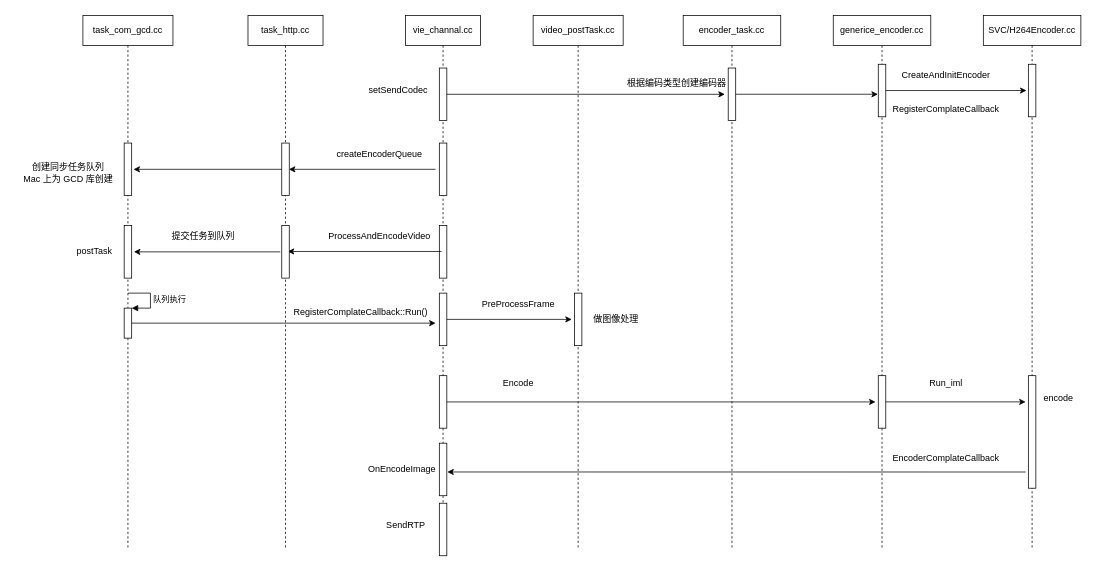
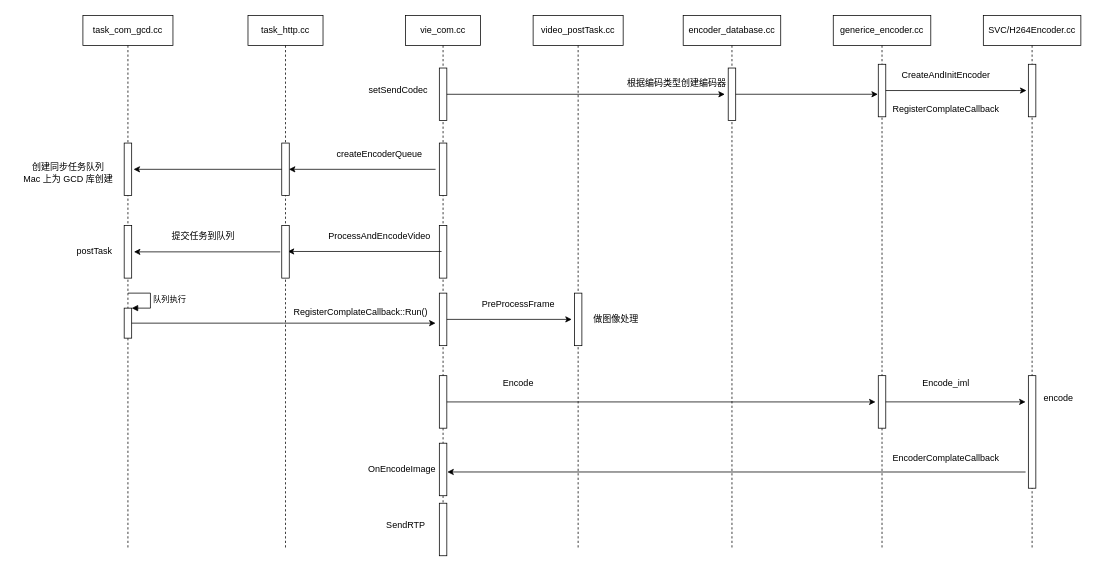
node "vie_channal.cc": label "vie_channal.cc" -> "vie_com.cc"
node "encoder_task.cc": label "encoder_task.cc" -> "encoder_database.cc"
node "Run_iml": label "Run_iml" -> "Encode_iml"
